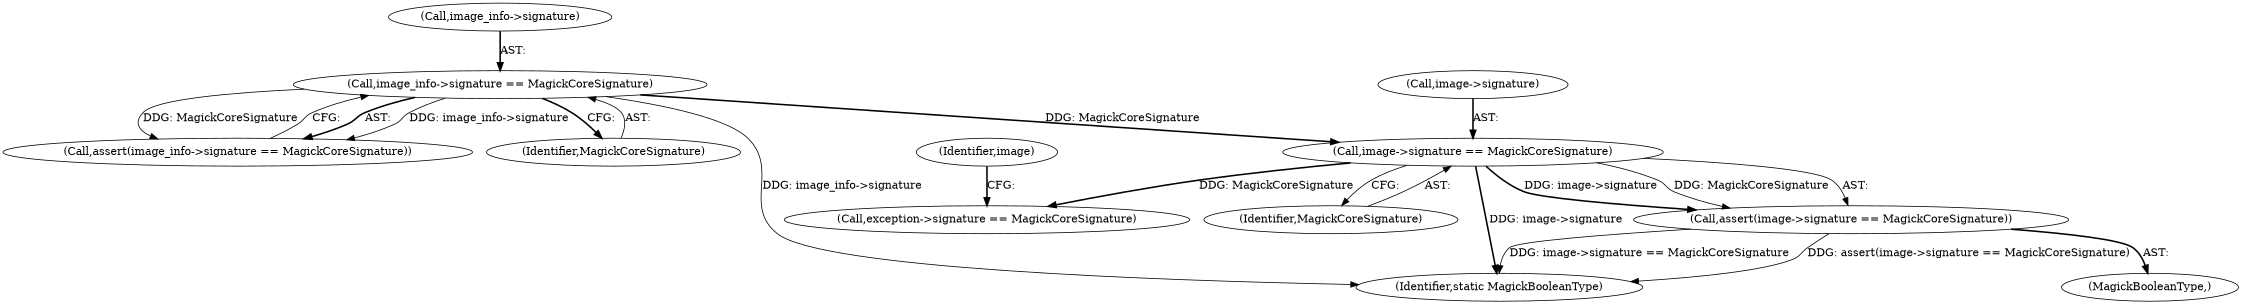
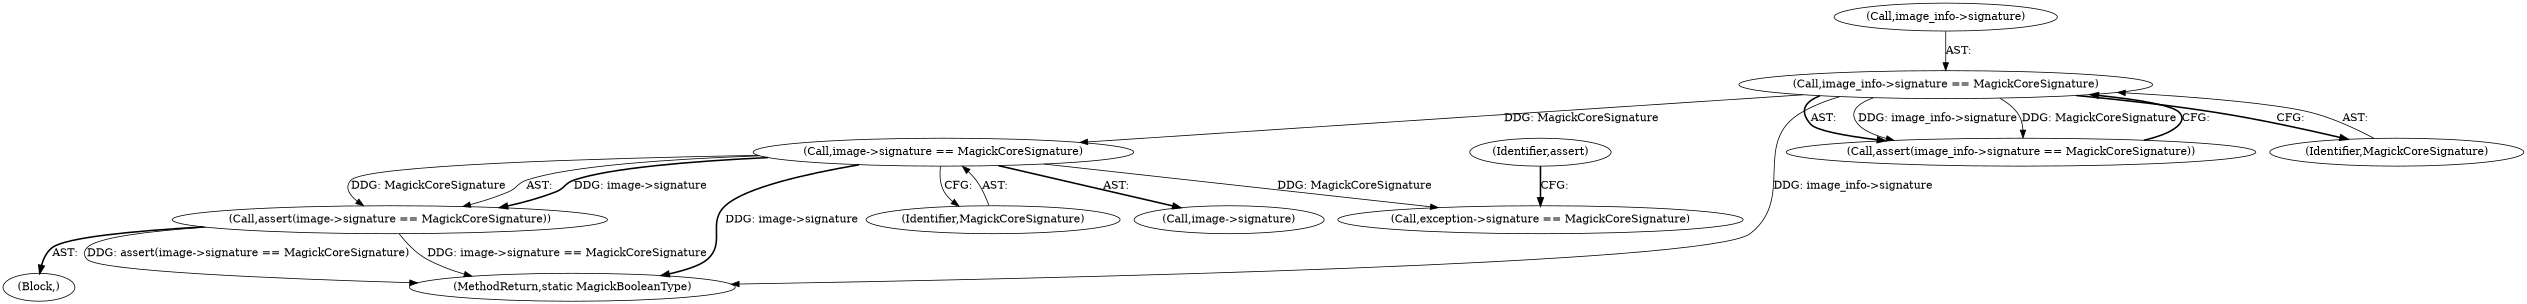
edge "(Call,image_info->signature)" -> "(Call,image_info->signature == MagickCoreSignature)": style bold -> solid
edge "(Call,assert(image_info->signature == MagickCoreSignature))" -> "(Call,image_info->signature == MagickCoreSignature)": style solid -> bold
edge "(Call,image->signature)" -> "(Call,image->signature == MagickCoreSignature)": reversed
edge "(Call,image_info->signature == MagickCoreSignature)" -> "(Call,image->signature == MagickCoreSignature)": style bold -> solid
node "(Identifier,image)": label "(Identifier,image)" -> "(Identifier,assert)"
edge "(Call,image->signature == MagickCoreSignature)" -> "(Call,exception->signature == MagickCoreSignature)": style bold -> solid
node "(Identifier,static MagickBooleanType)": label "(Identifier,static MagickBooleanType)" -> "(MethodReturn,static MagickBooleanType)"
node "(MagickBooleanType,)": label "(MagickBooleanType,)" -> "(Block,)"
